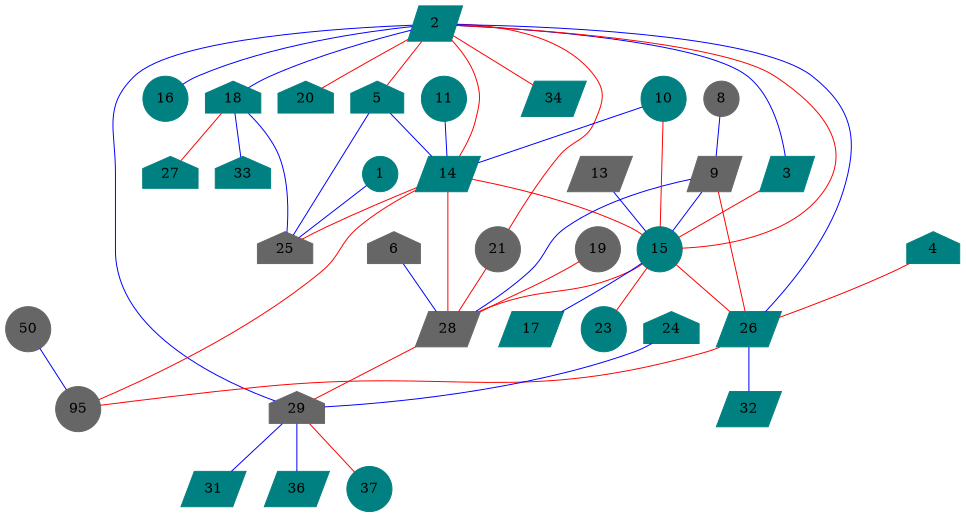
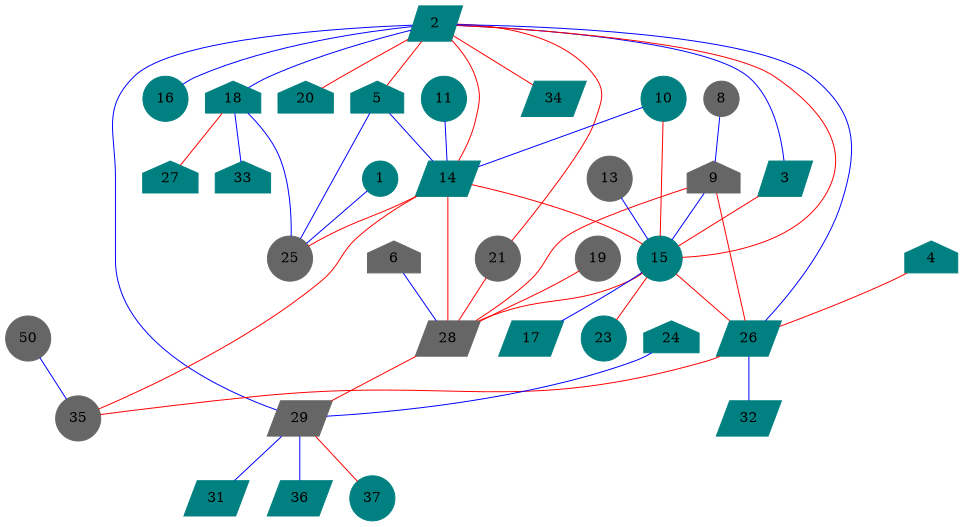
node "13": shape parallelogram -> circle
node "9": shape parallelogram -> house
edge "9" -- "28": color blue -> red
node "25": shape house -> circle
node "95": label "95" -> "35"
node "29": shape house -> parallelogram
